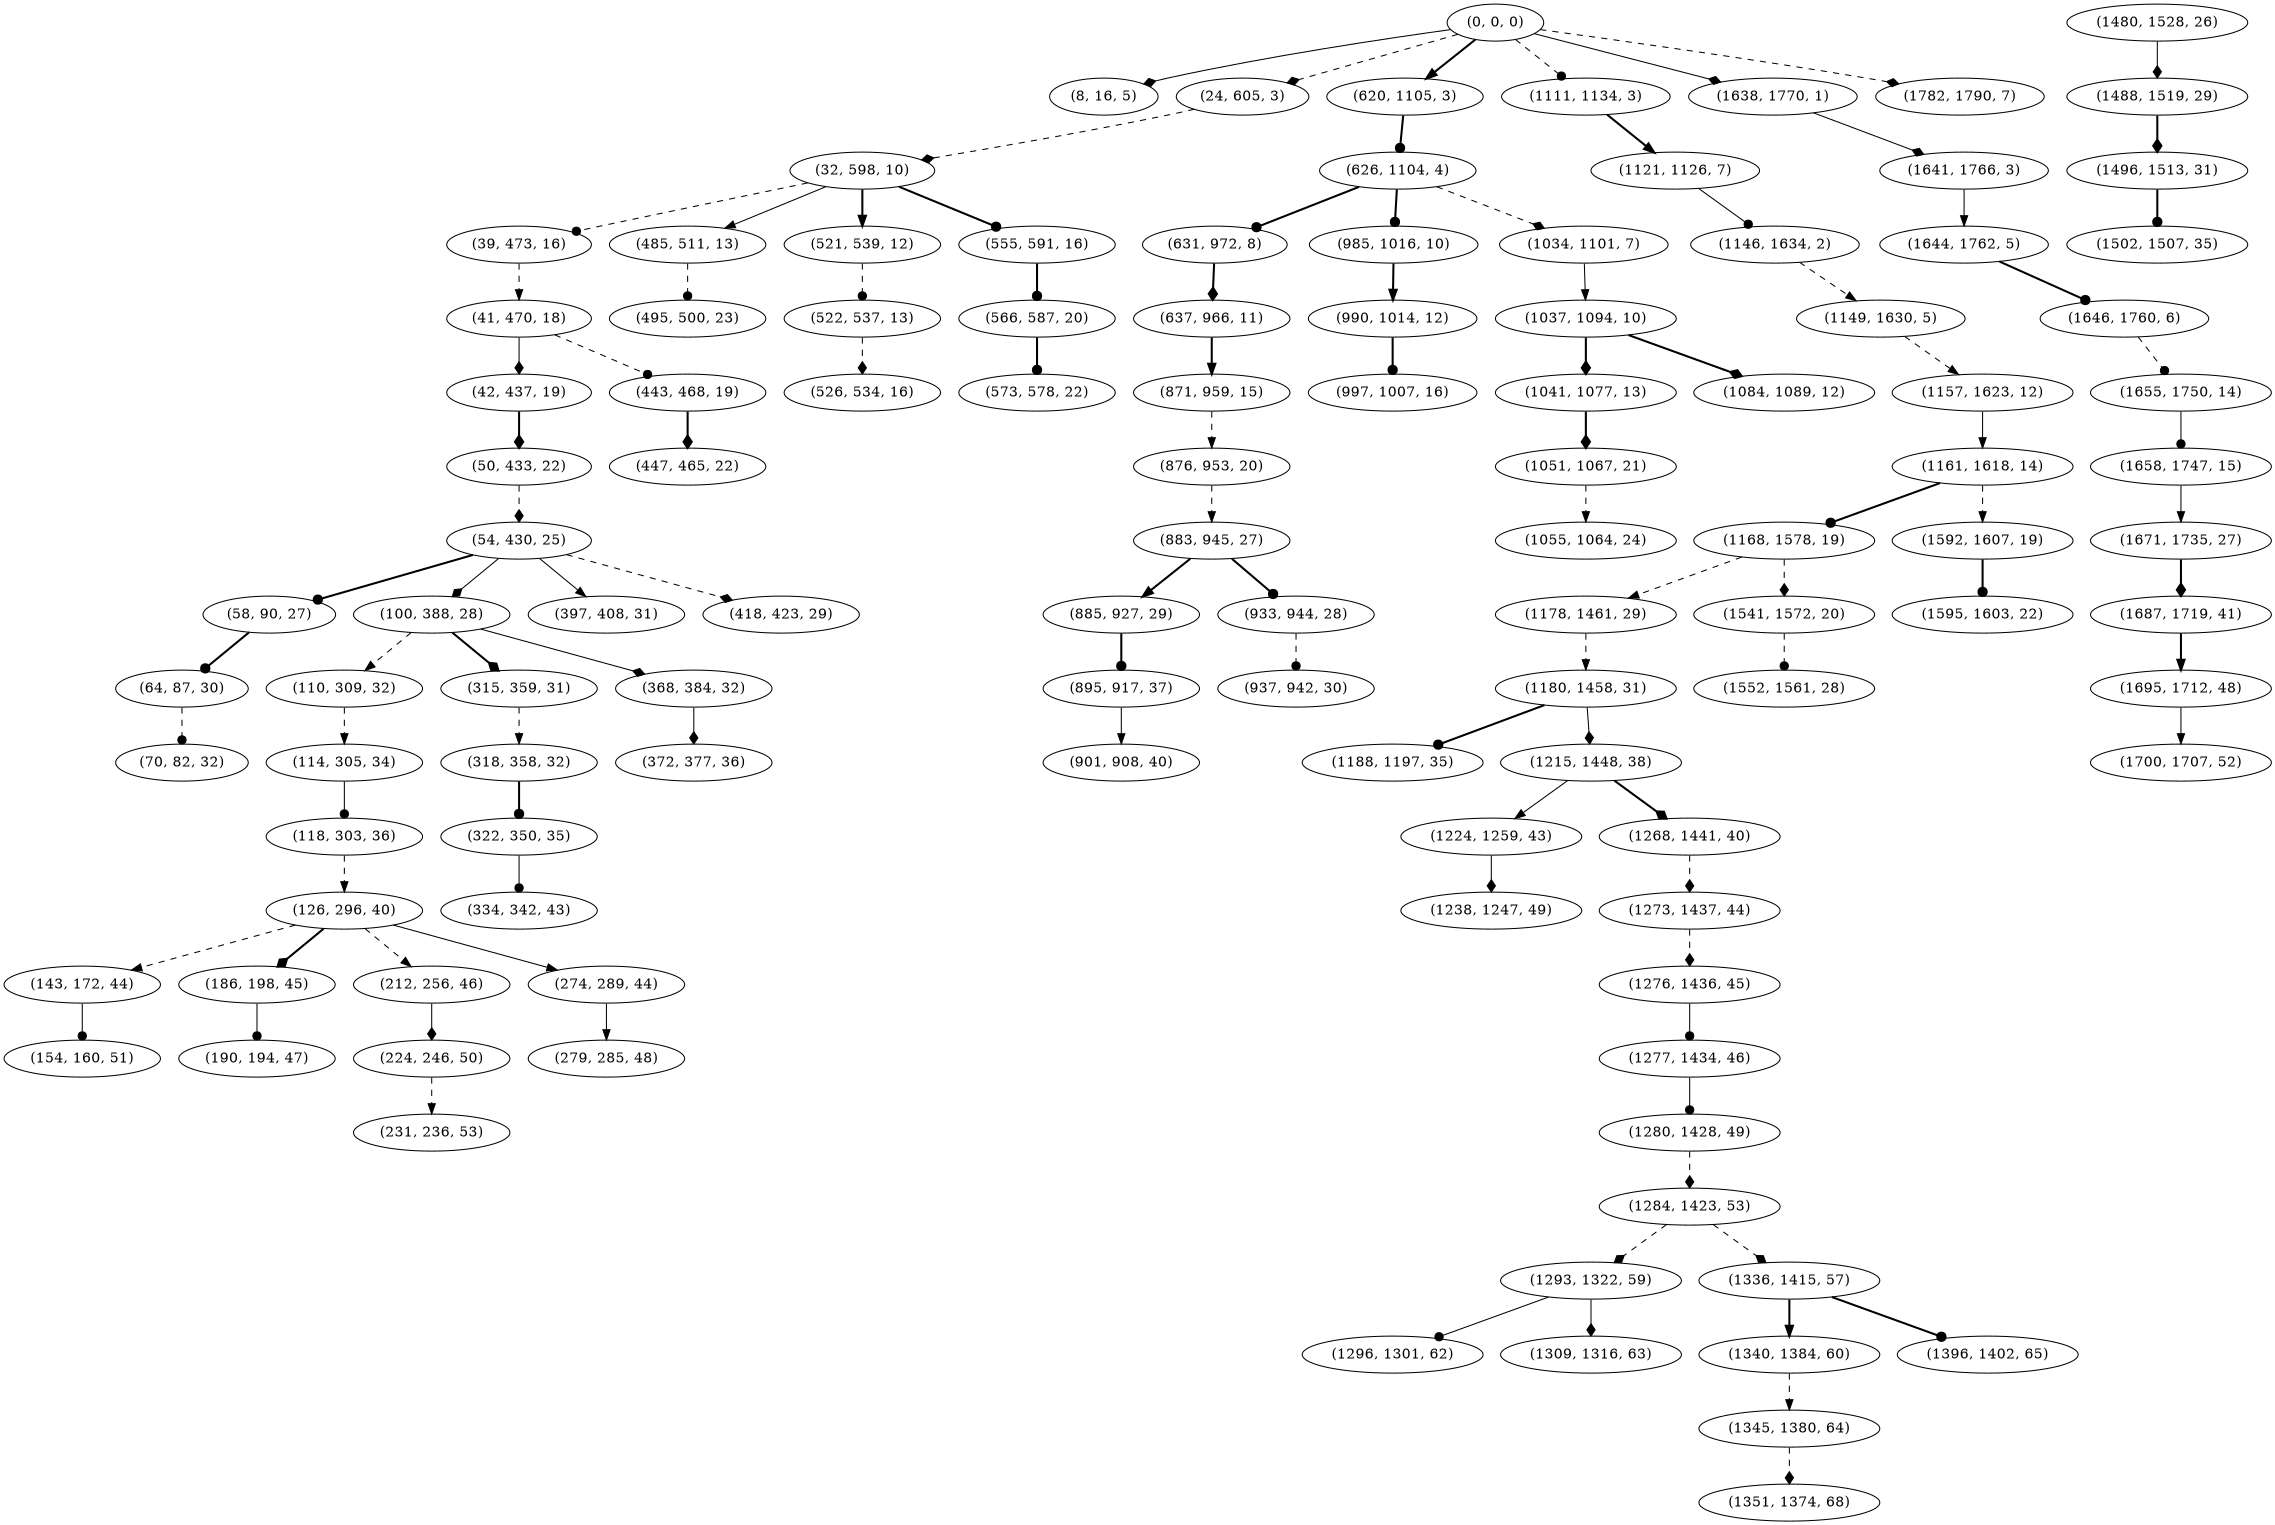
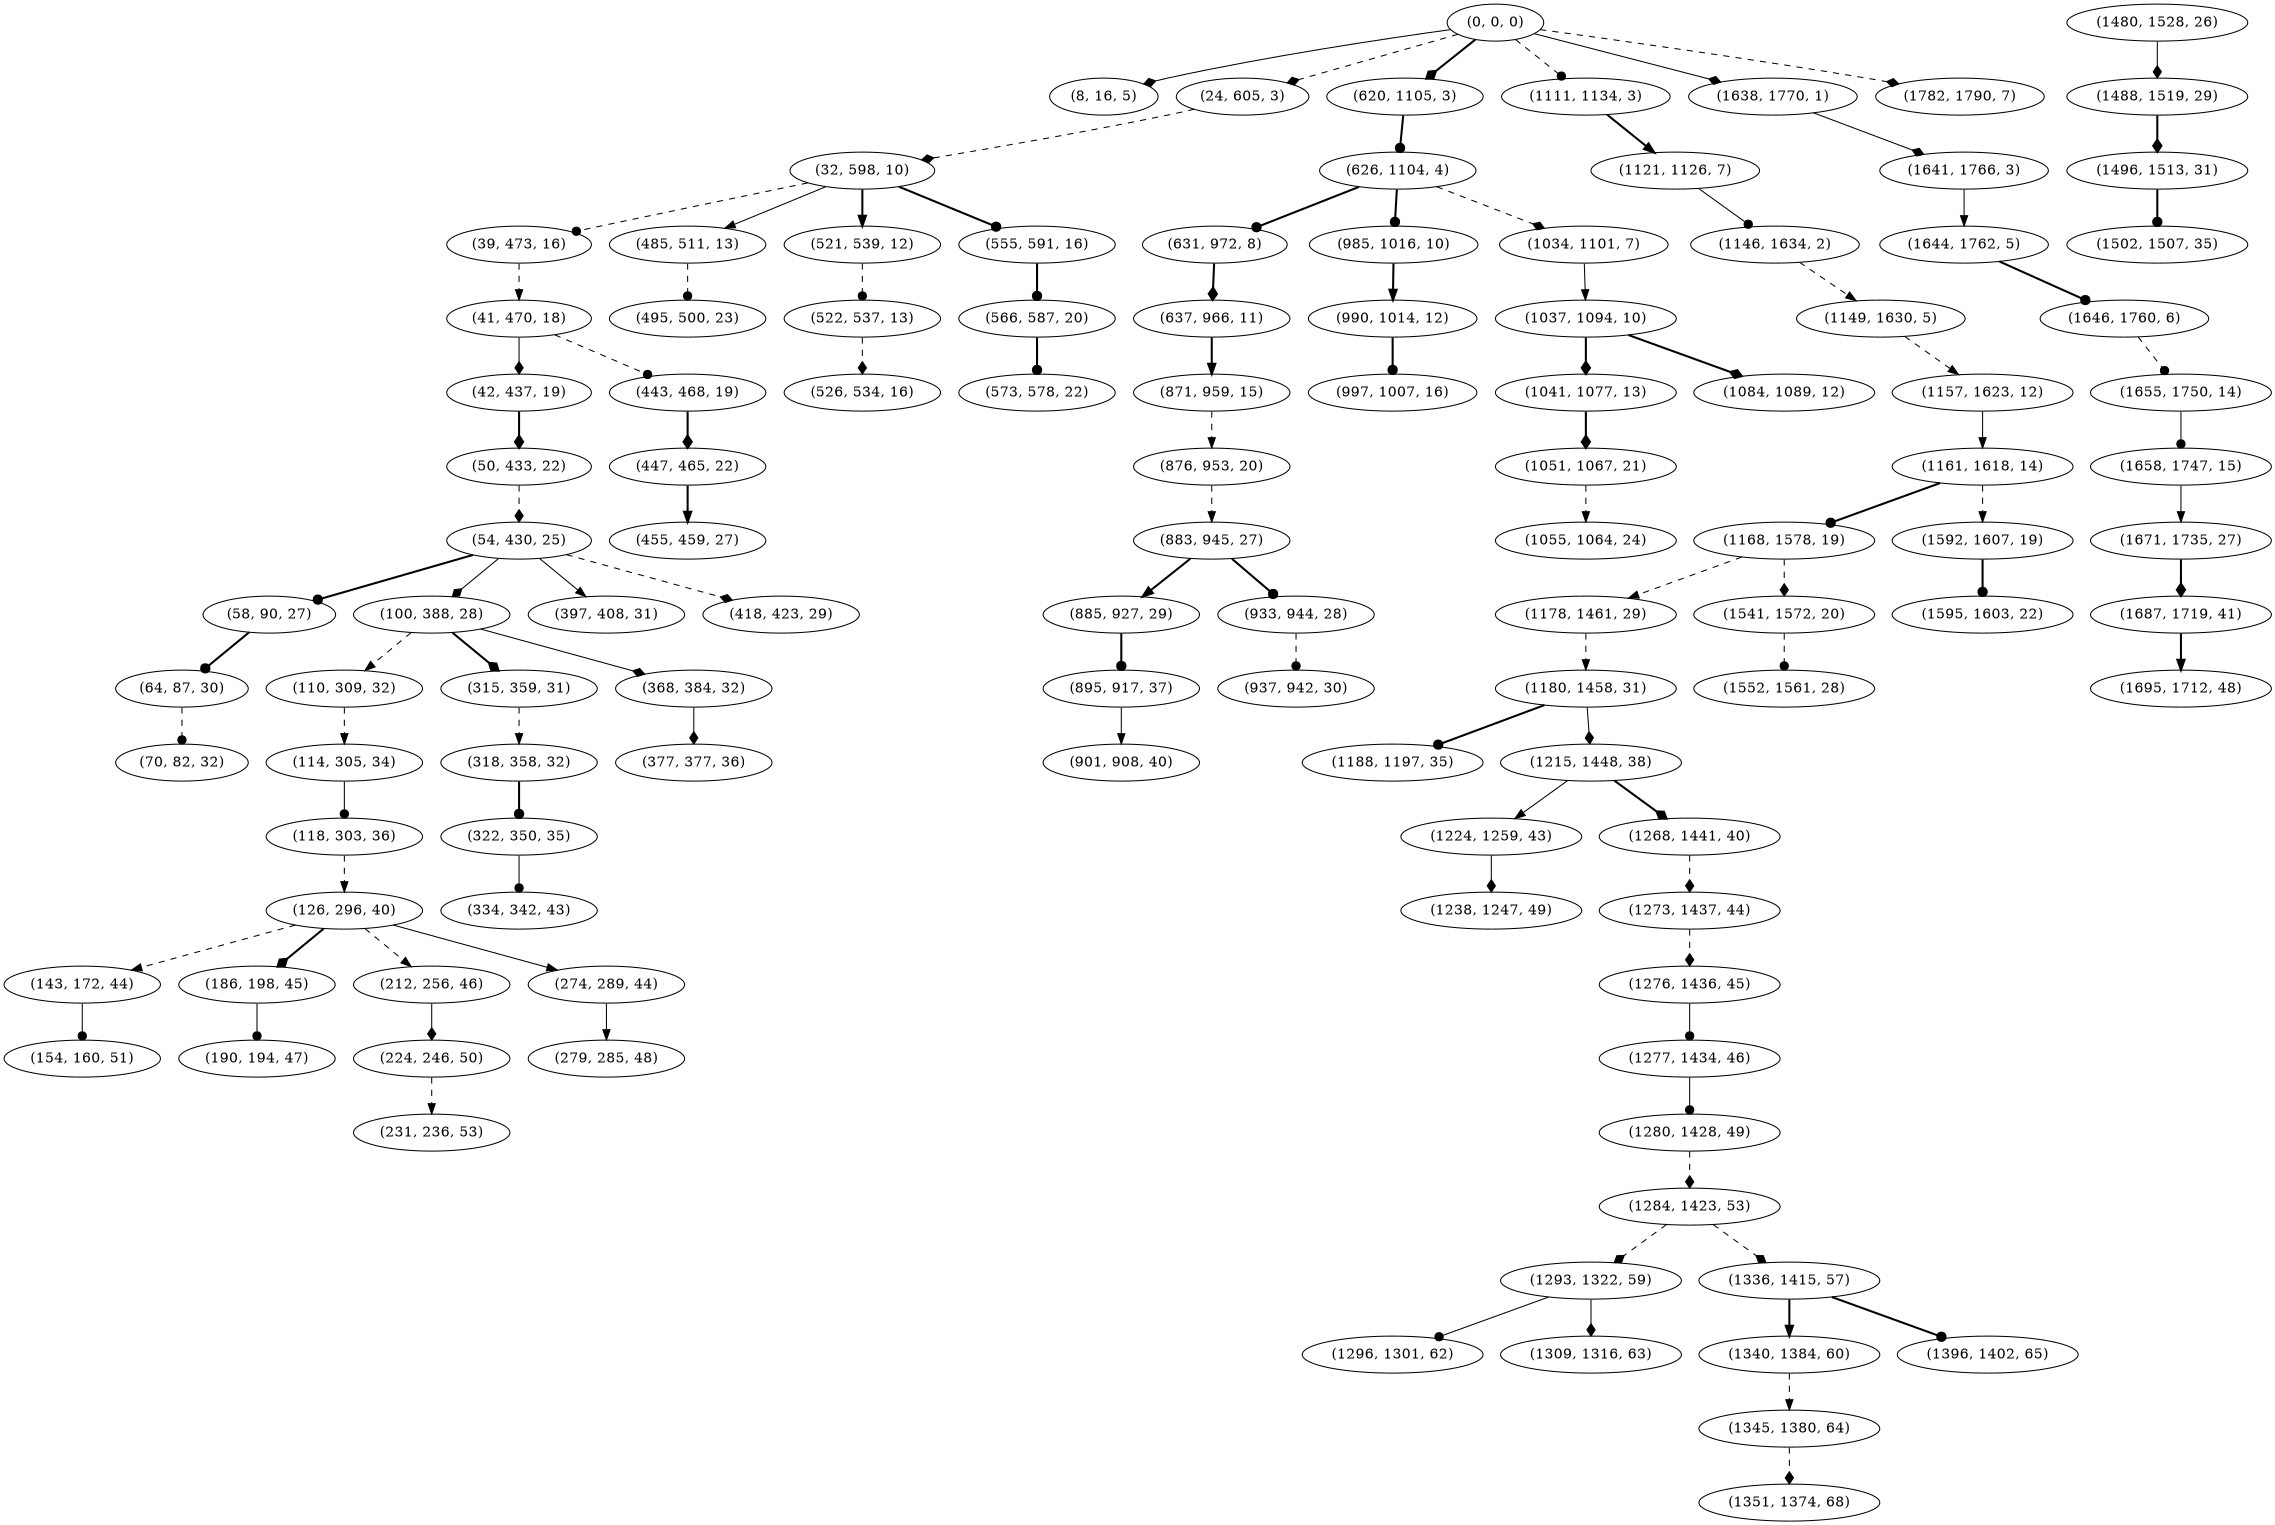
edge "(0, 0, 0)" -> "(620, 1105, 3)": arrowhead normal -> diamond
node "(455, 459, 27)": added
node "(372, 377, 36)": label "(372, 377, 36)" -> "(377, 377, 36)"
node "(1700, 1707, 52)": removed
